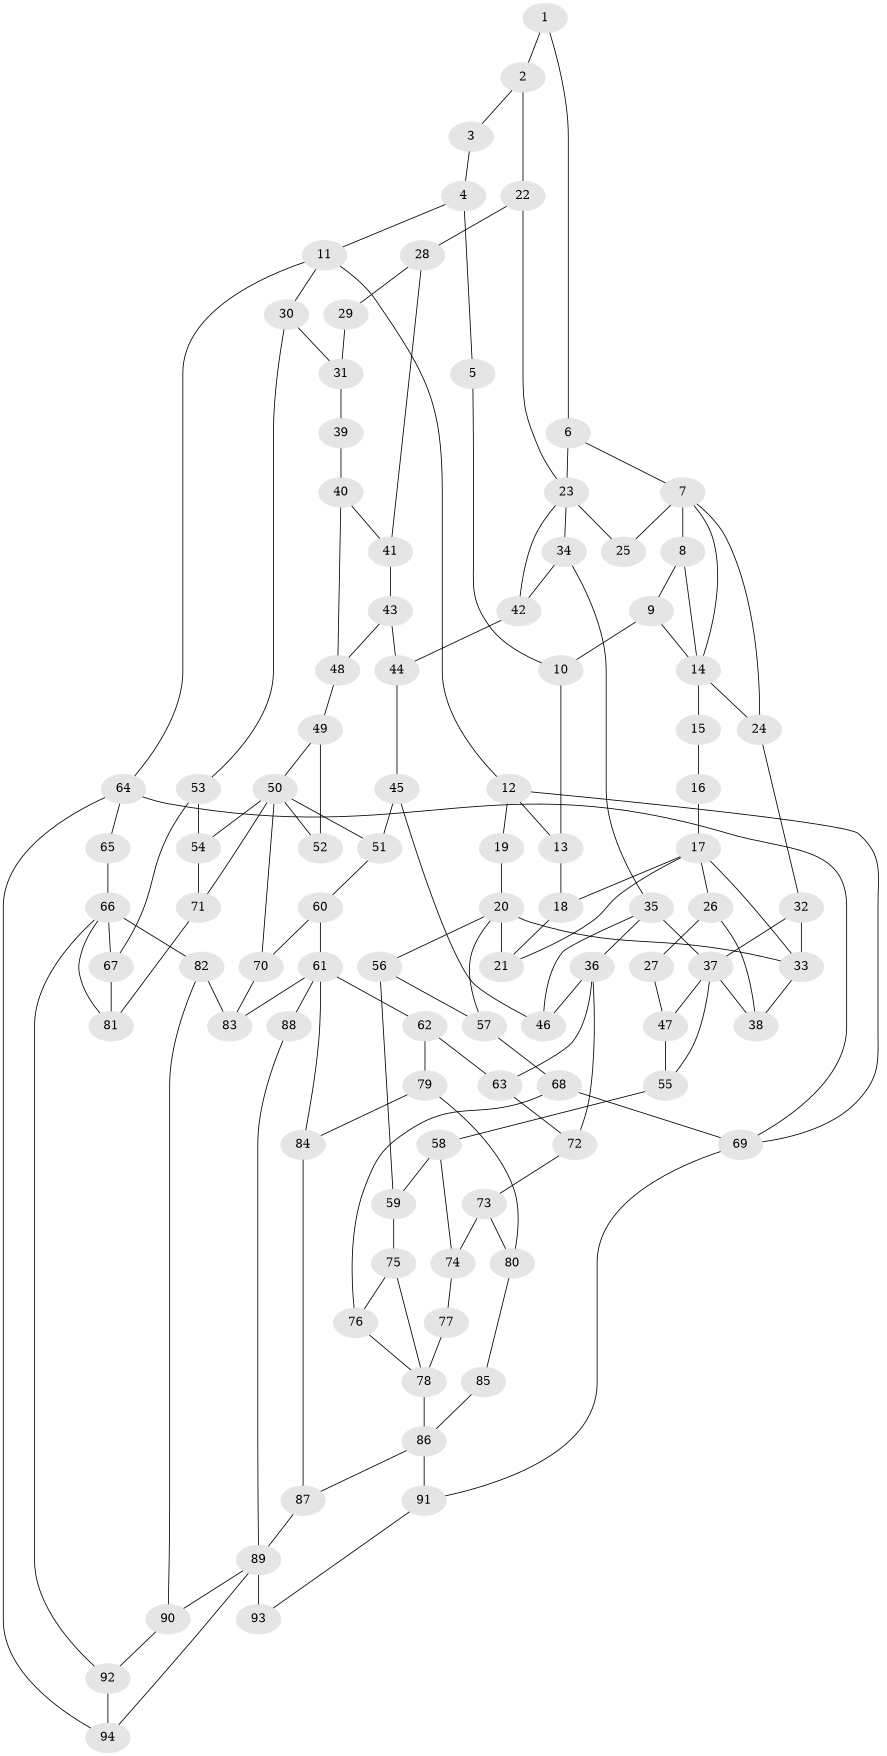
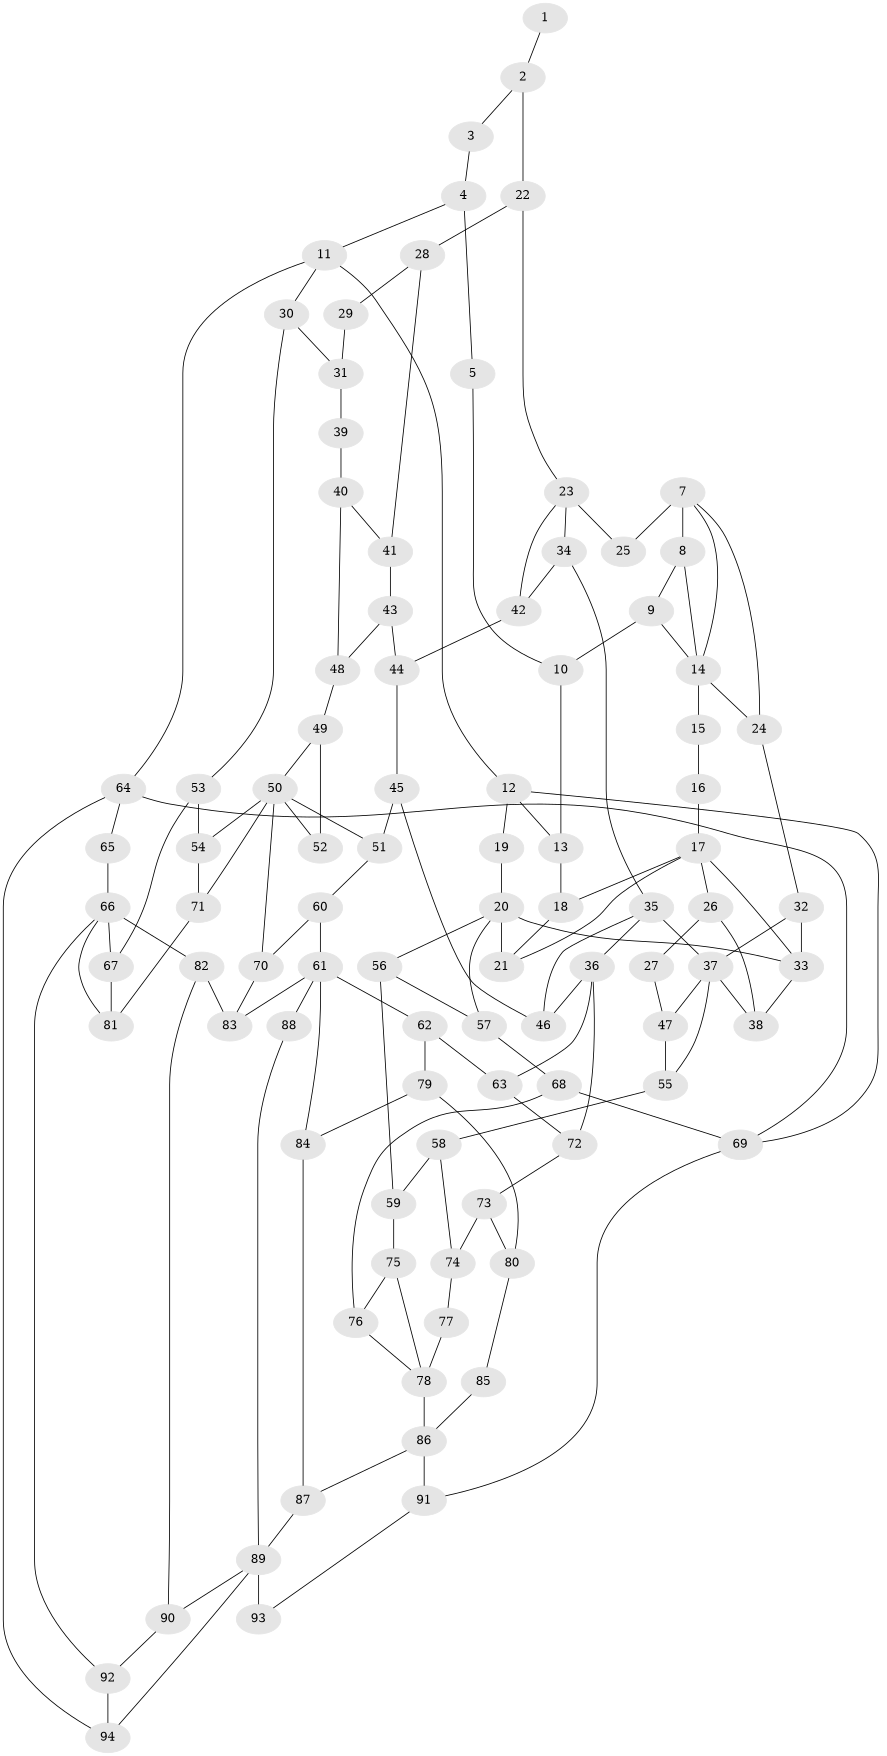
node "6": removed
